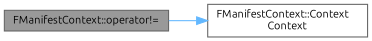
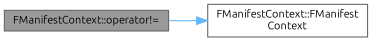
node "FManifestContext::Context Context": label "FManifestContext::Context Context" -> "FManifestContext::FManifest Context"
